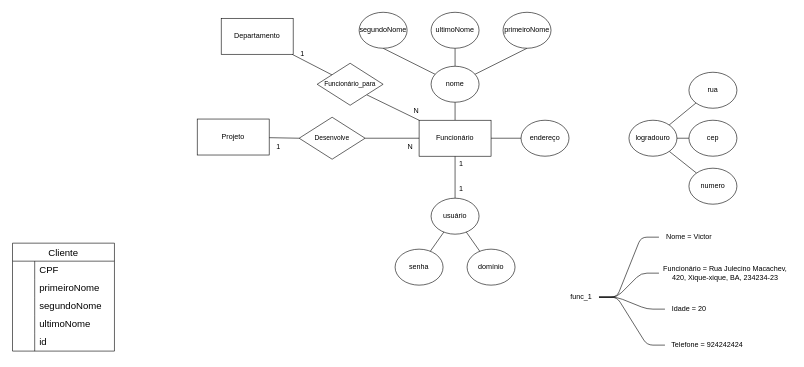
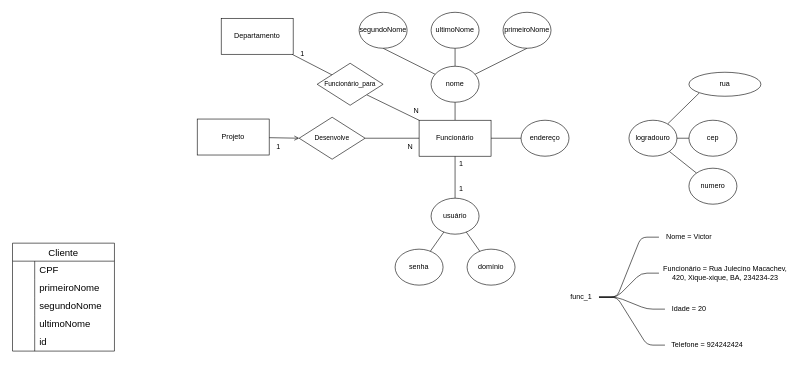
node "rua": size 48x36 -> 72x24
edge "Projeto" -- "Desenvolve": arrowhead none -> open
